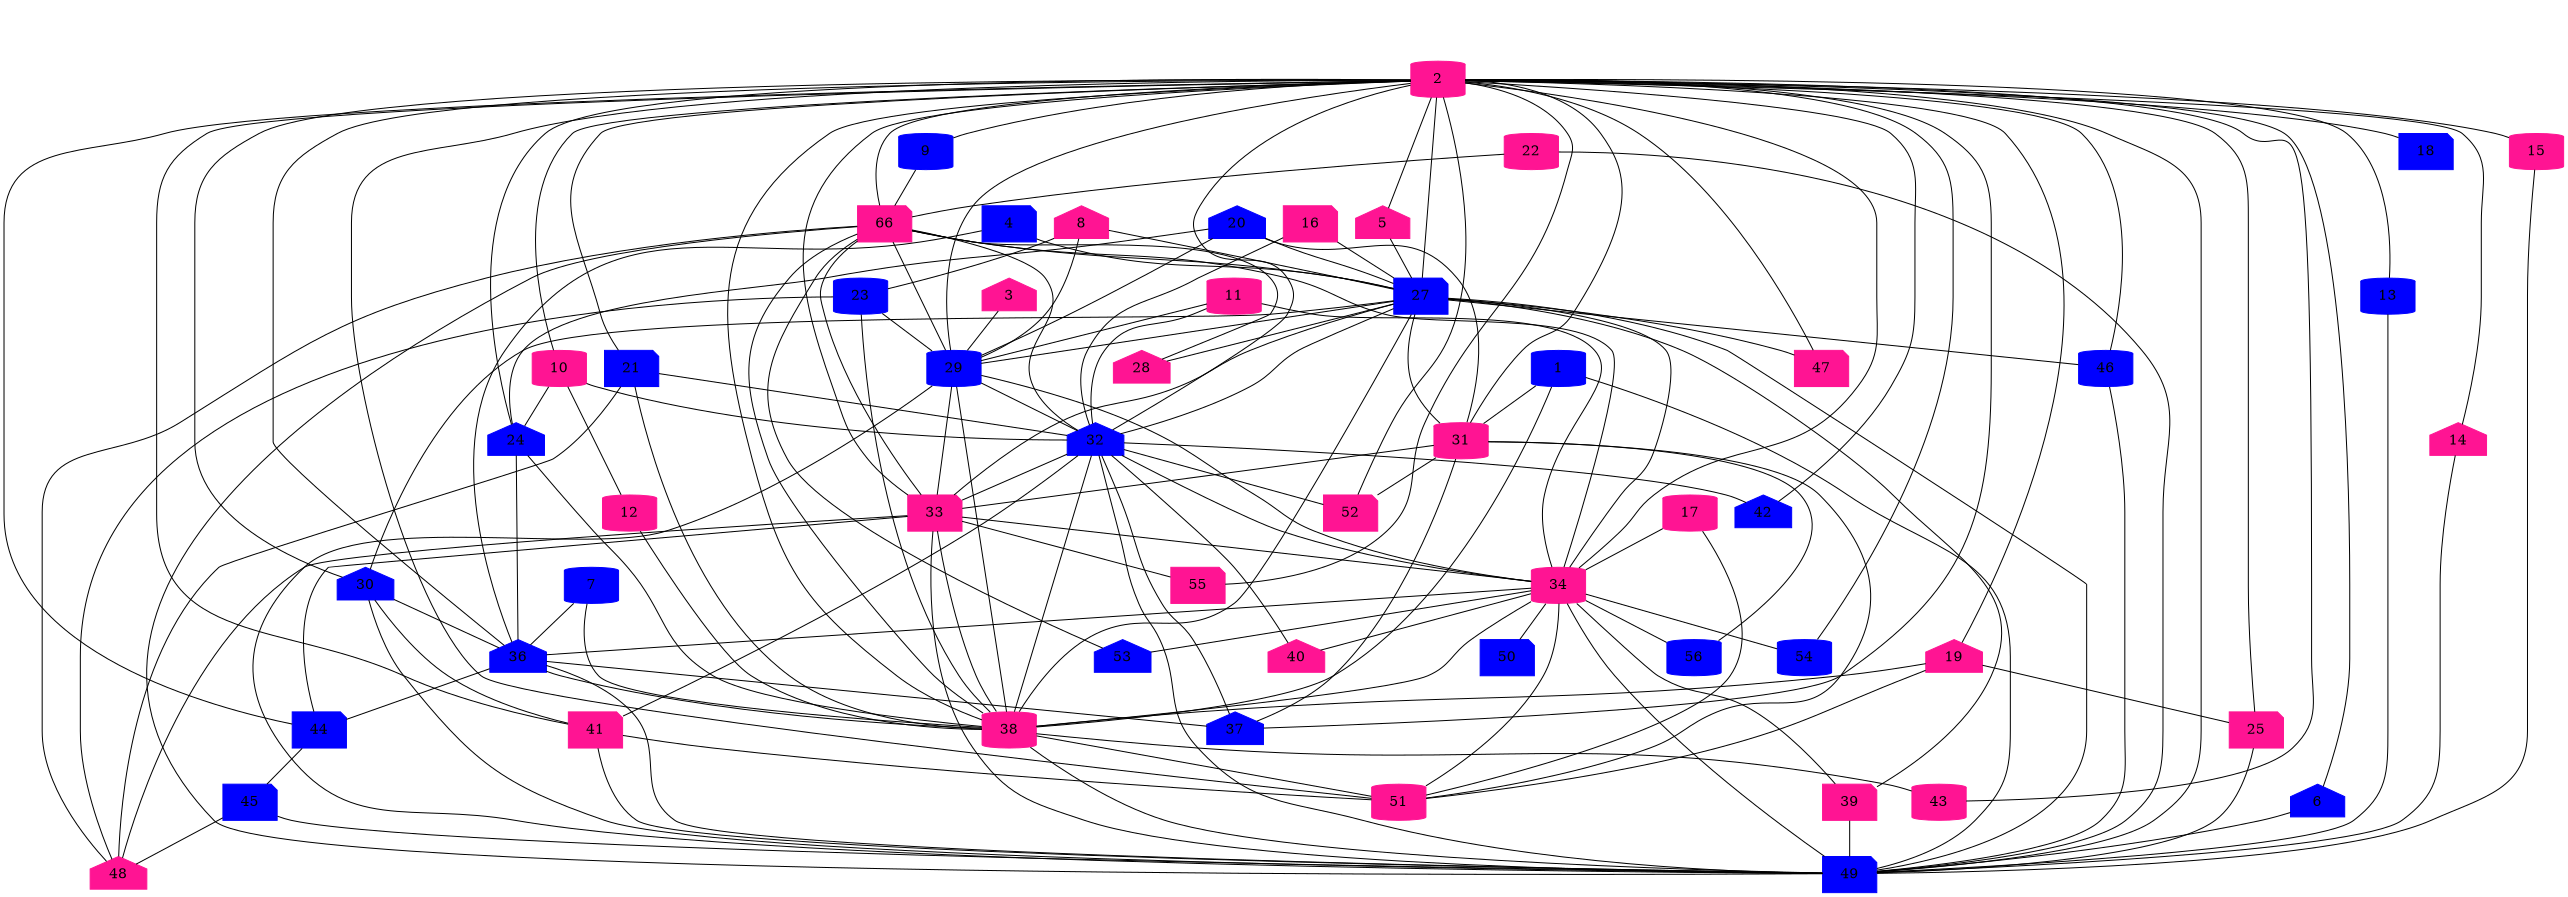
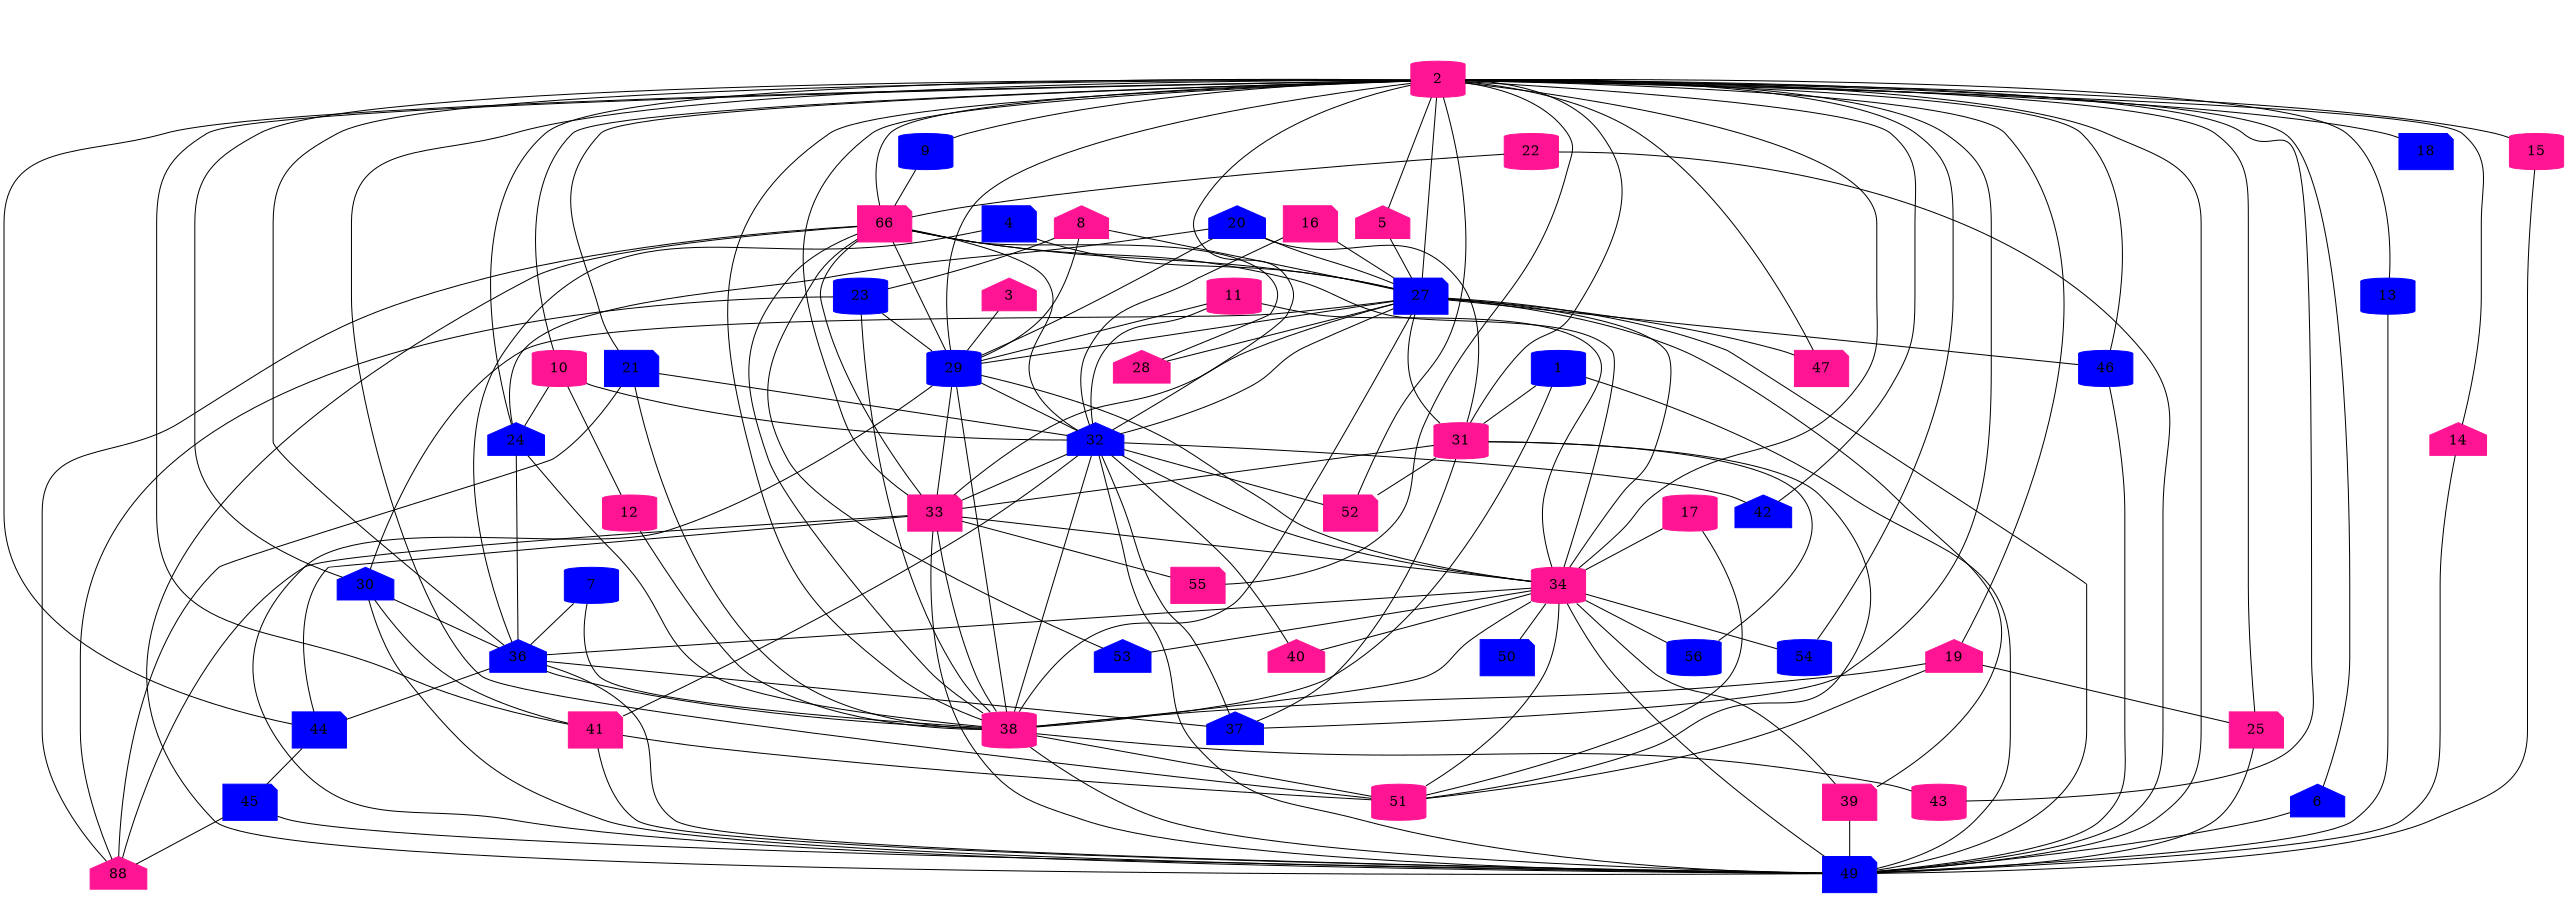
node "48": label "48" -> "88"
